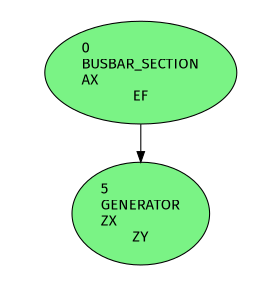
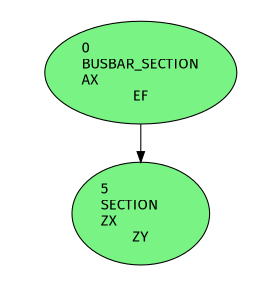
node "5 GENERATOR ZX ZY": label "5 GENERATOR ZX ZY" -> "5 SECTION ZX ZY"
